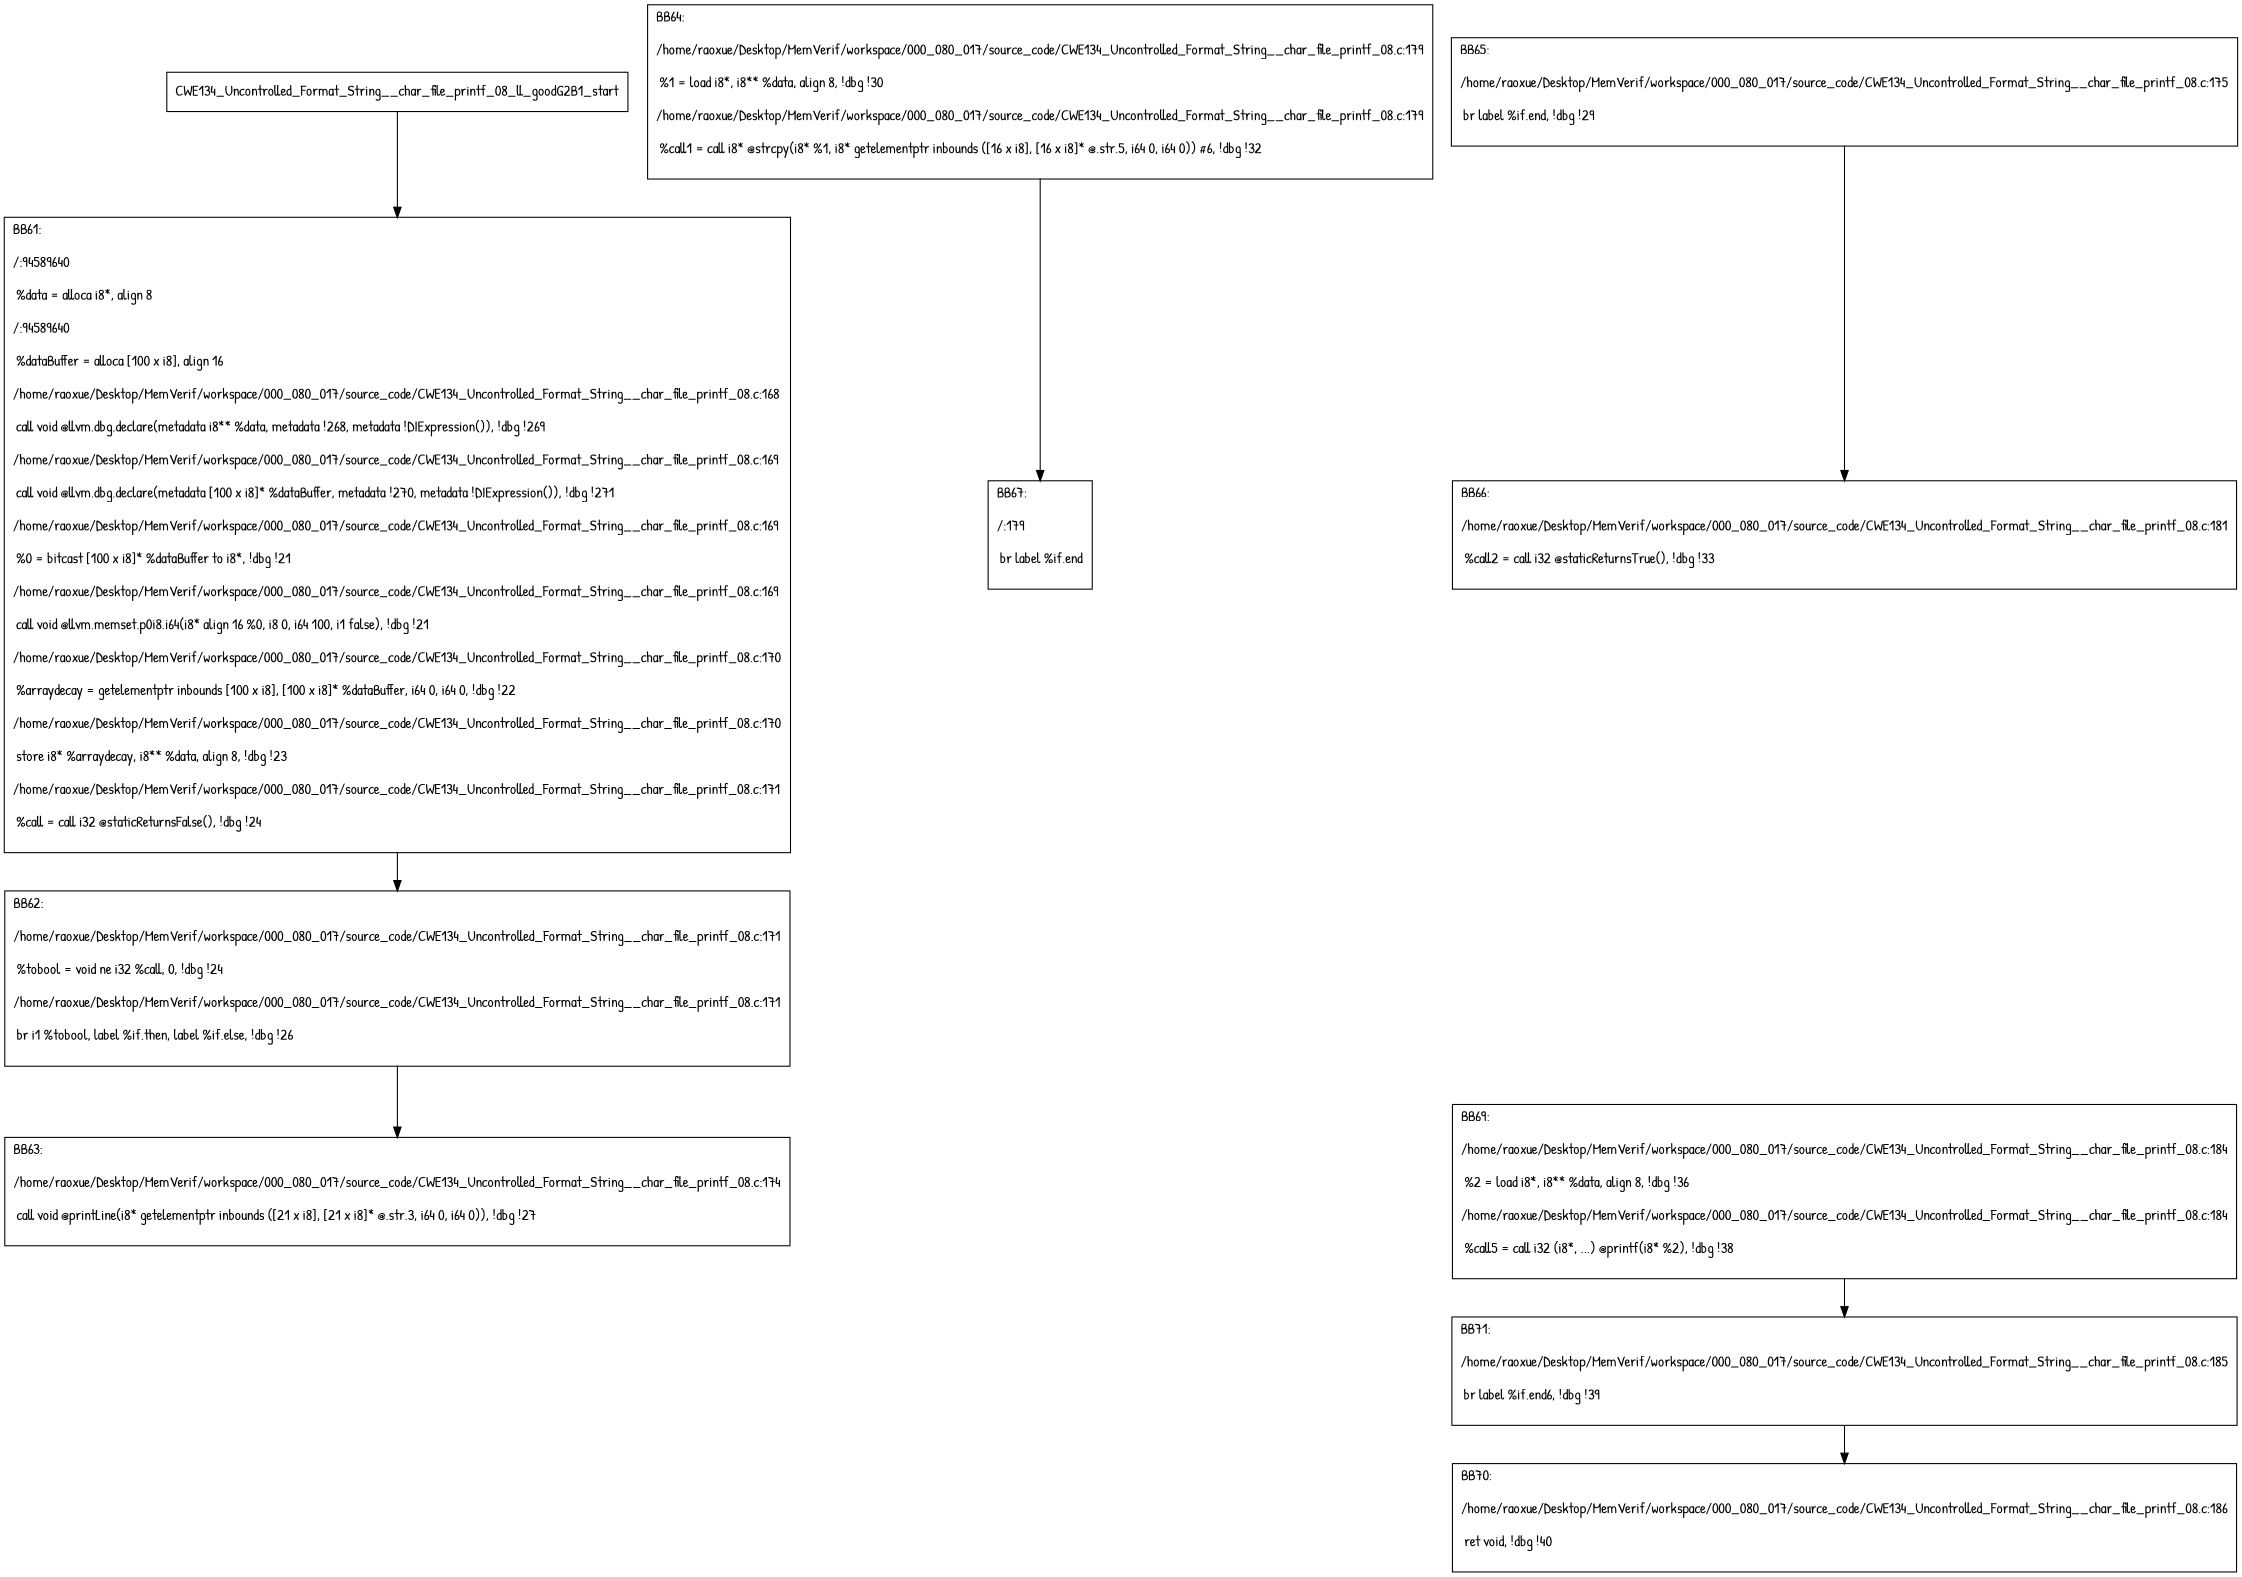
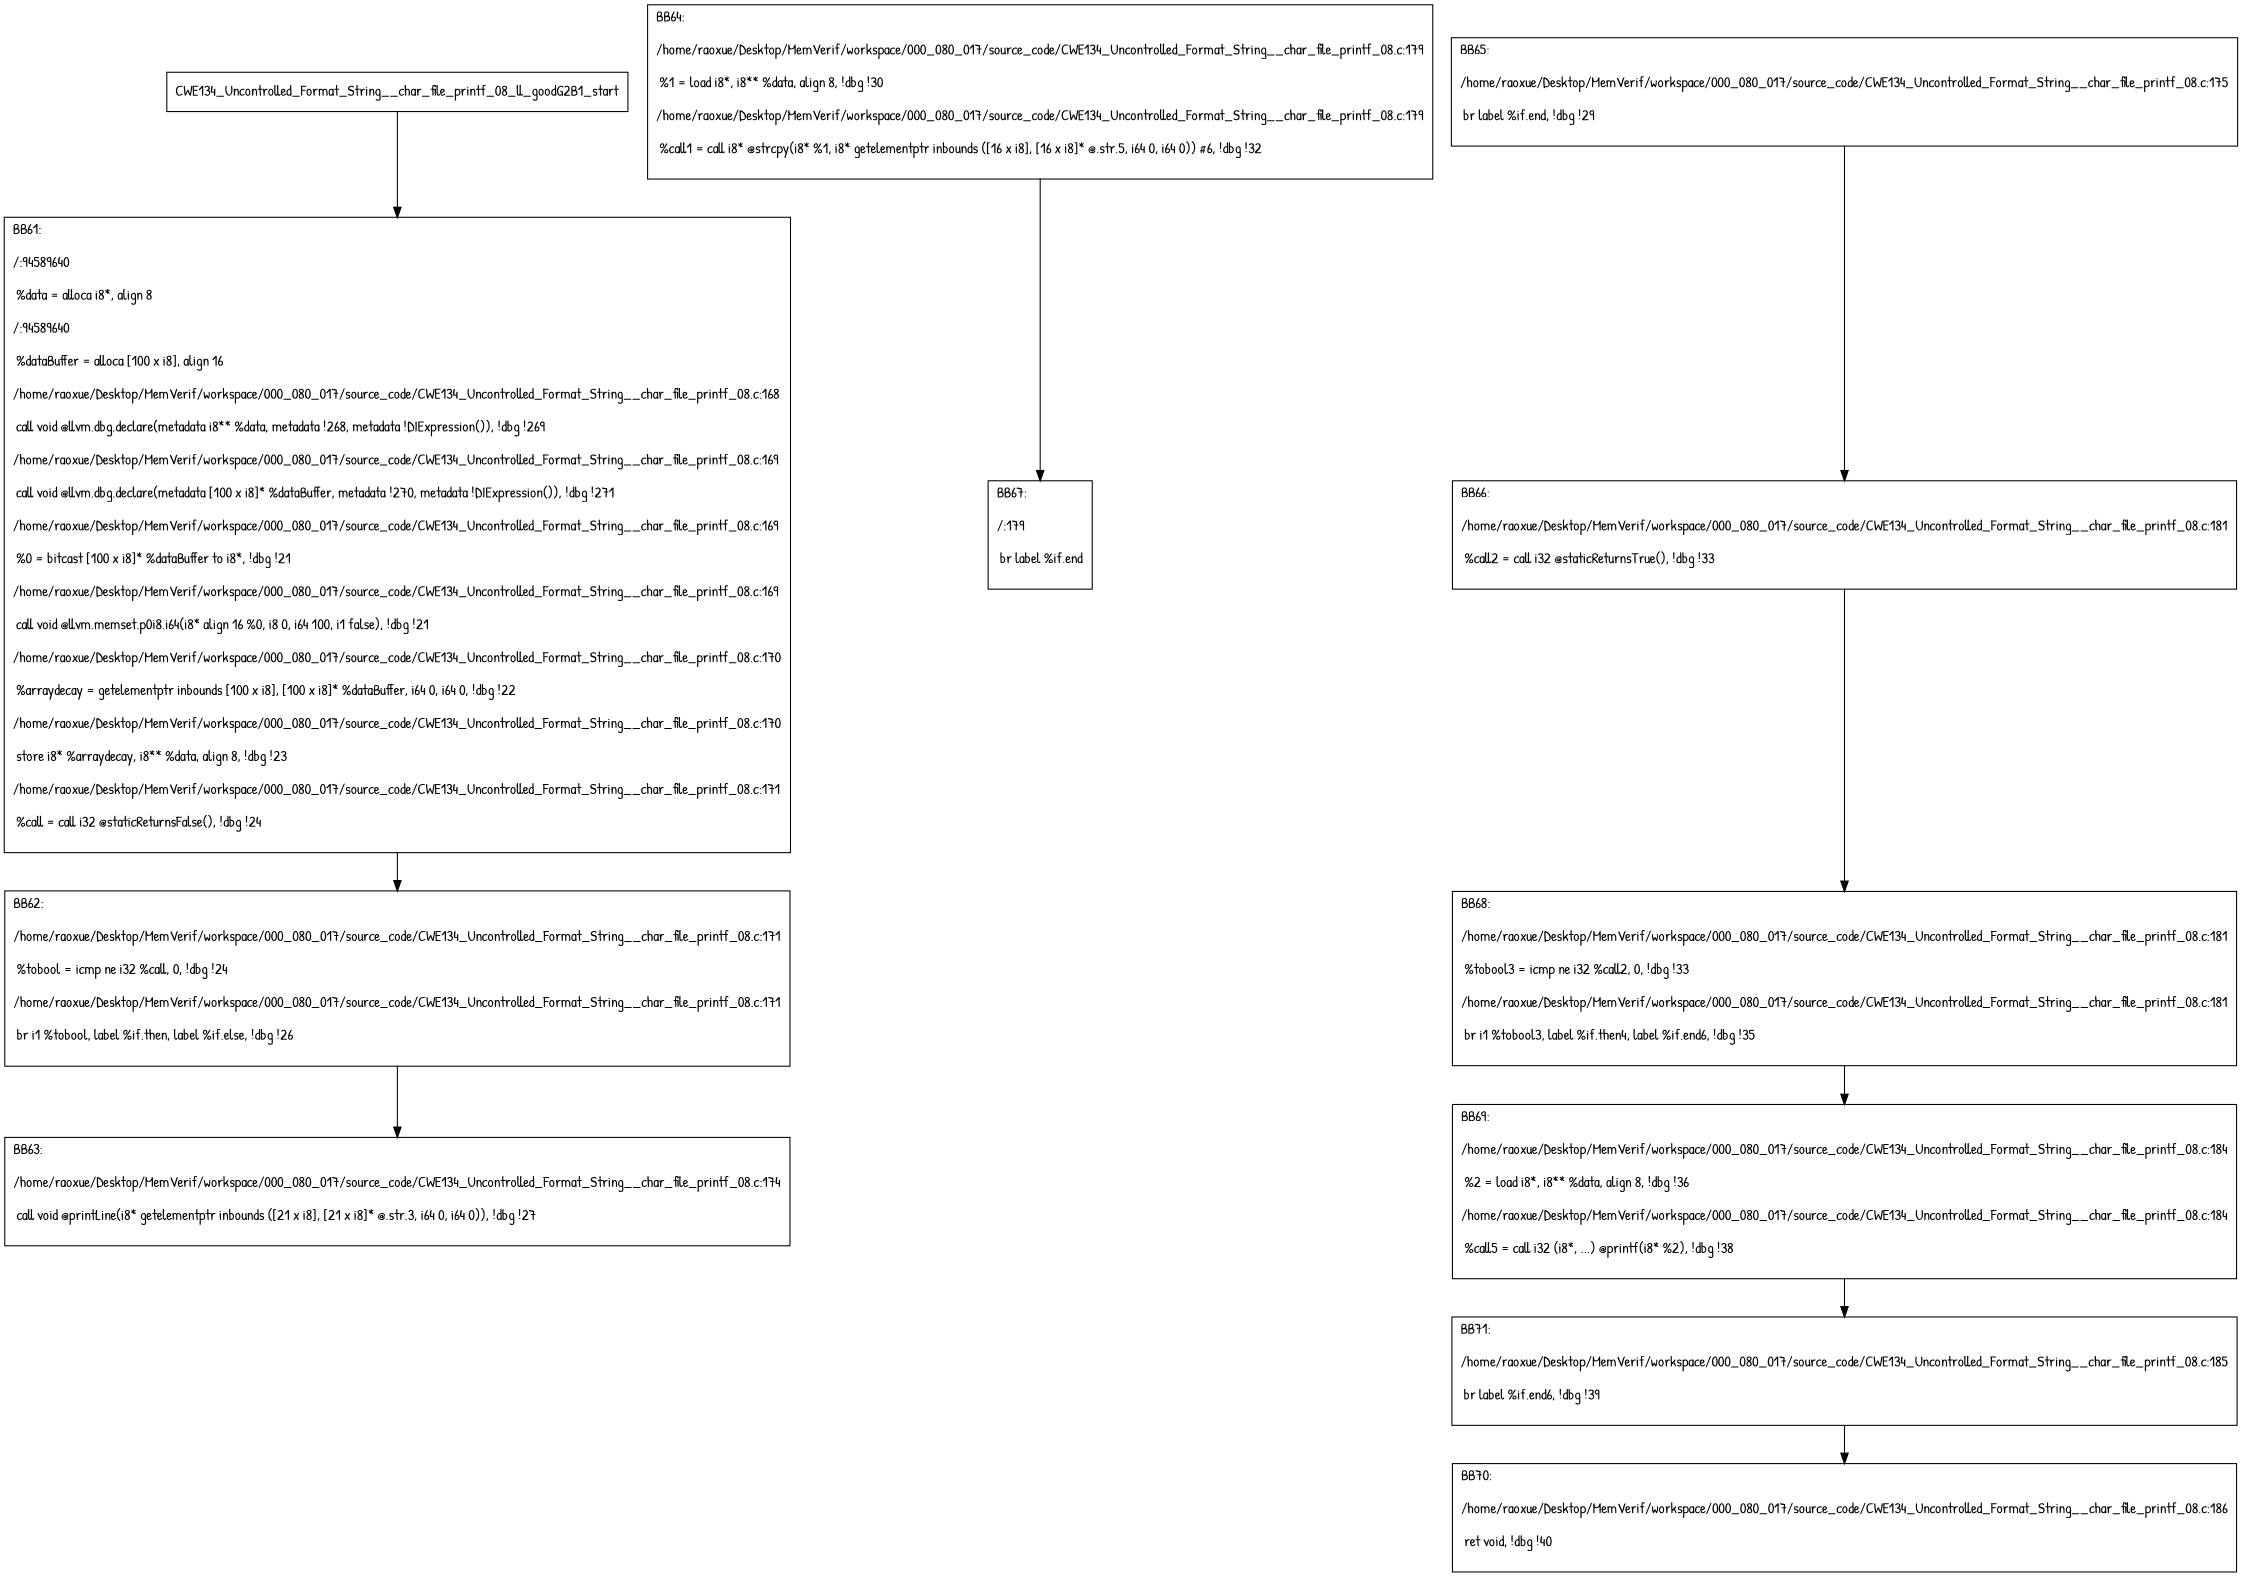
node "BB62:": text "%tobool = void ne i32 %call, 0, !dbg !24" -> "%tobool = icmp ne i32 %call, 0, !dbg !24"
node "BB68:": added
